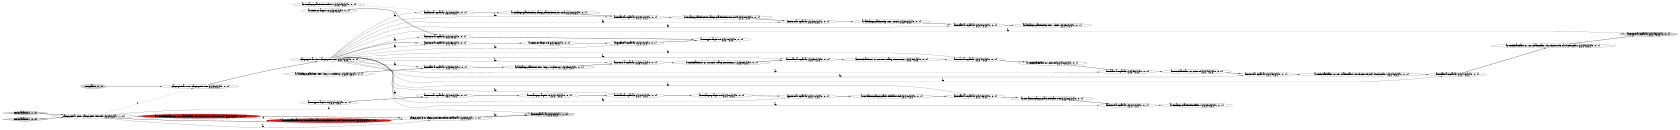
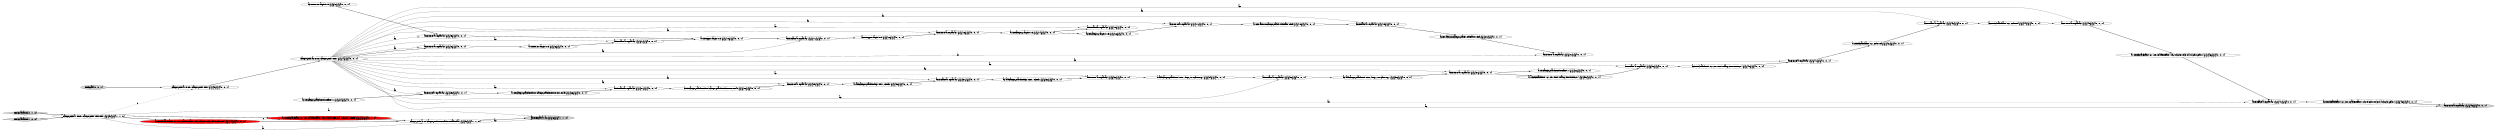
edge "a2.setCategoryLabelPositionOffset(11)@@@24@@@['0', '0', '1']" -> "assertTrue(a1.equals(a2))@@@25@@@['0', '0', '1']": style dashed -> bold
node "assertFalse(a1.equals(a2))@@@11@@@['0', '0', '1']": added
node "assertTrue(a1.equals(a2))@@@33@@@['0', '0', '1']": added
edge "assertFalse(a1.equals(a2))@@@15@@@['0', '0', '1']" -> "a2.setCategoryMargin(0.15)@@@16@@@['0', '0', '1']": now "a1.setCategoryMargin(0.15)@@@14@@@['0', '0', '1']" -> "a2.setCategoryMargin(0.15)@@@16@@@['0', '0', '1']"
edge "assertTrue(a1.equals(a2))@@@21@@@['0', '0', '1']" -> "a1.setCategoryLabelPositionOffset(11)@@@22@@@['0', '0', '1']": now "assertTrue(a1.equals(a2))@@@37@@@['0', '0', '1']" -> "a1.setCategoryLabelPositionOffset(11)@@@22@@@['0', '0', '1']"
